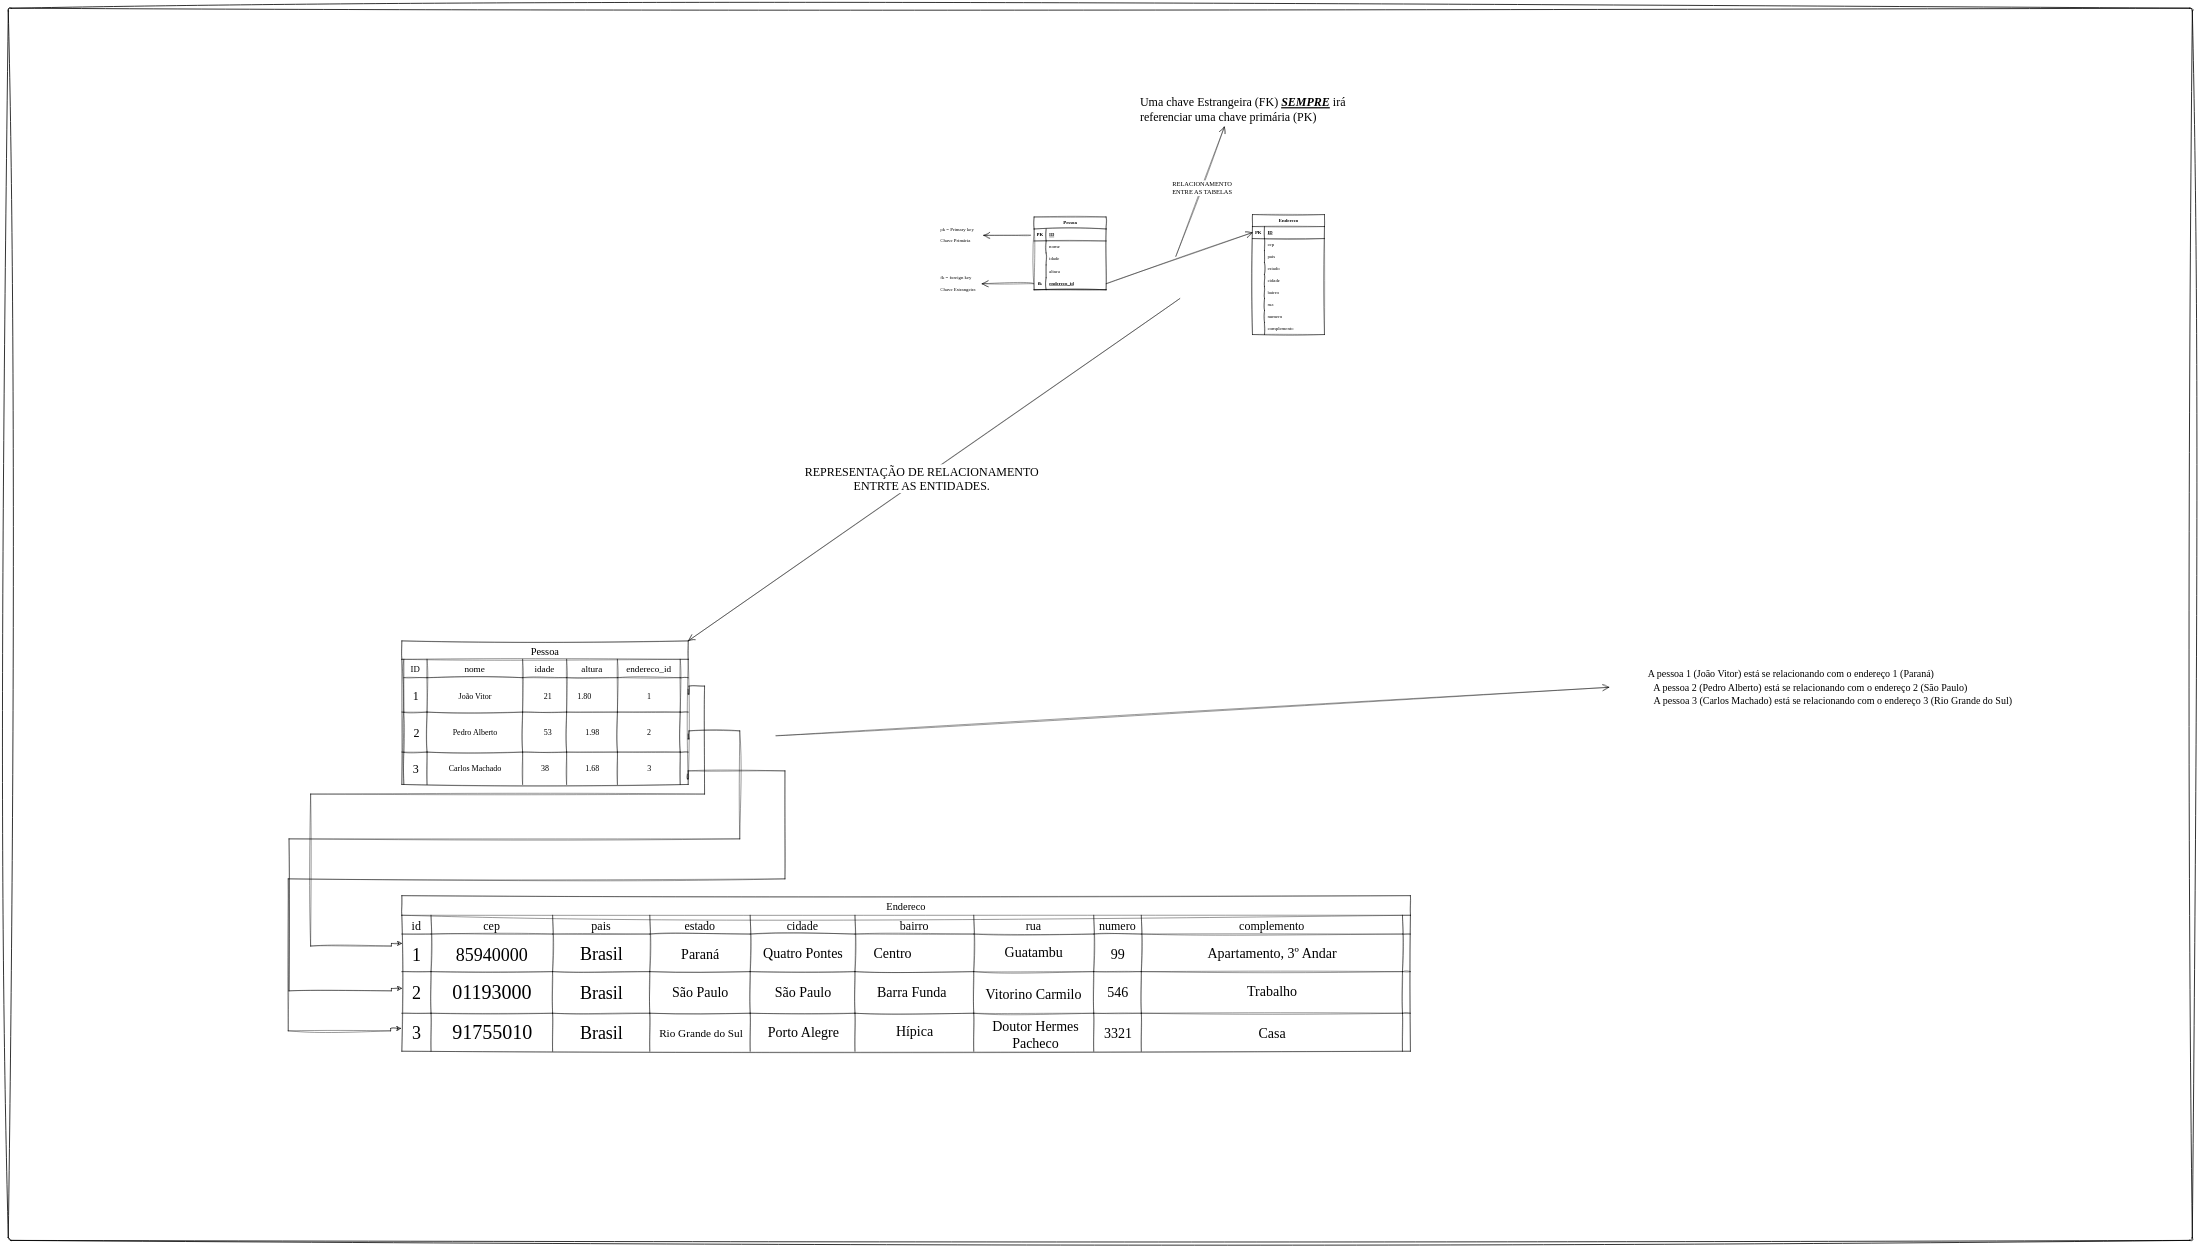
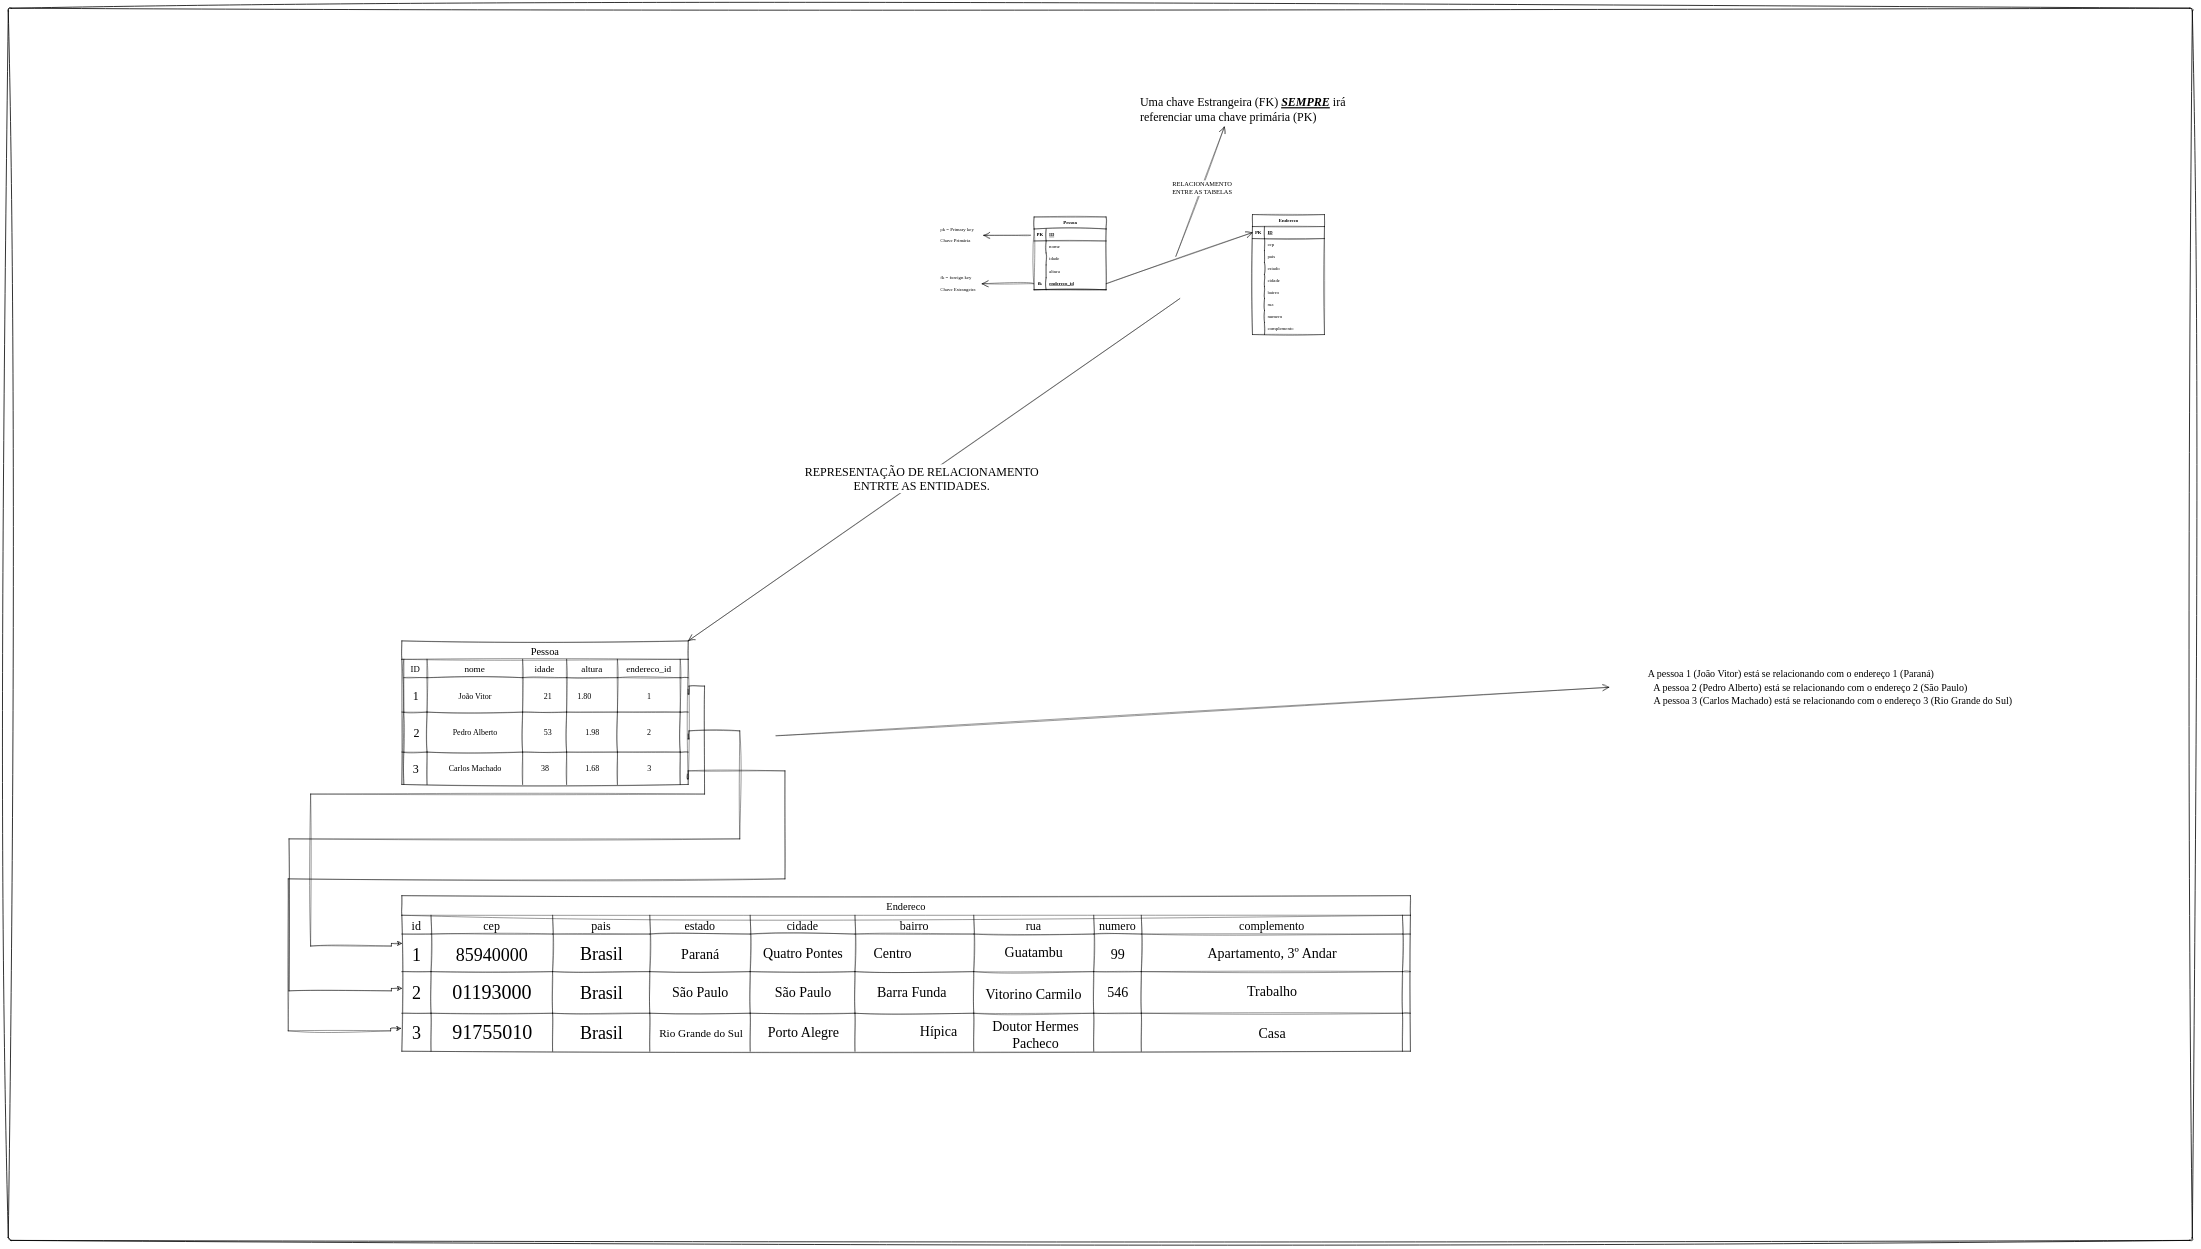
node "Hípica": moved (915, 1031) -> (939, 1031)
node "3321": removed
